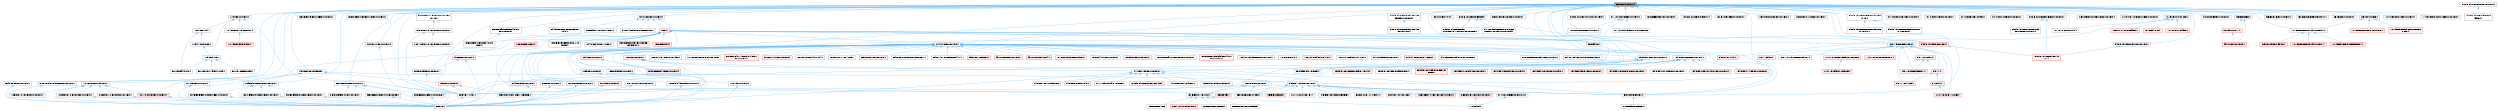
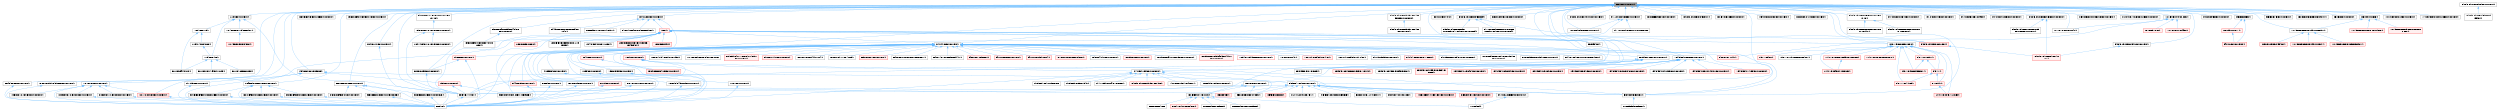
node "InstantMovementEffect.h": removed
node "SmartObjectContainerRendering Component.h": added
node "LineBatchComponent.h": added
